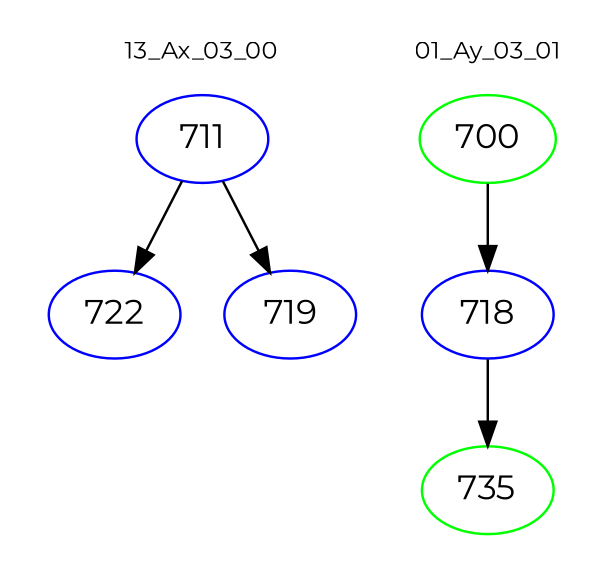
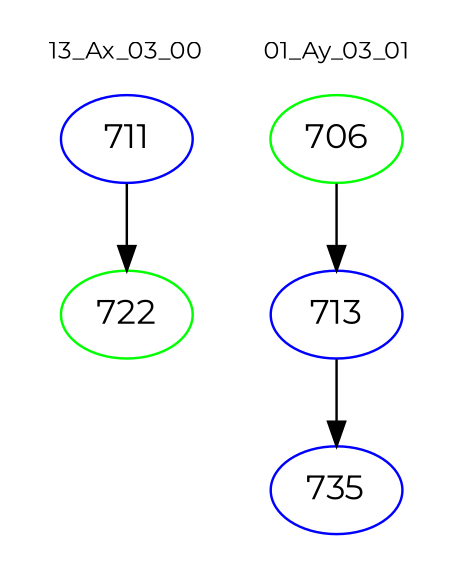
node "700": label "700" -> "706"
node "722": color blue -> green
node "719": removed
node "718": label "718" -> "713"
node "735": color green -> blue
